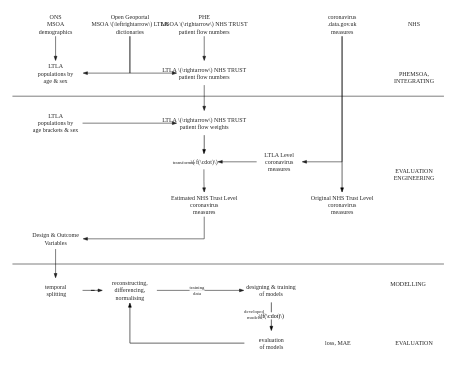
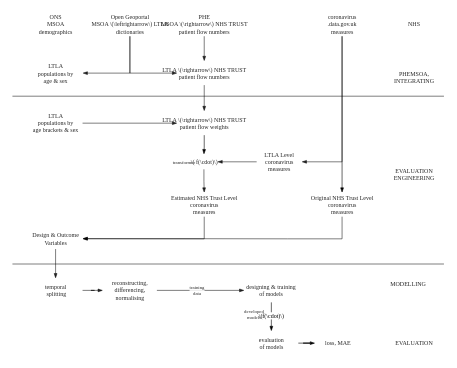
edge "ONSMSOAdemographics" -> "LTLApopulations byage & sex": removed
edge "Original NHS Trust Levelcoronavirusmeasures" -> "Design & Outcome Variables": added
edge "evaluation of models" -> "reconstructing, differencing, normalising": now "evaluation of models" -> "loss, MAE"
